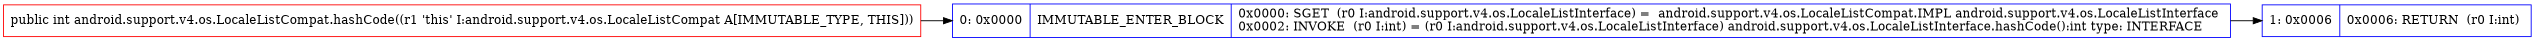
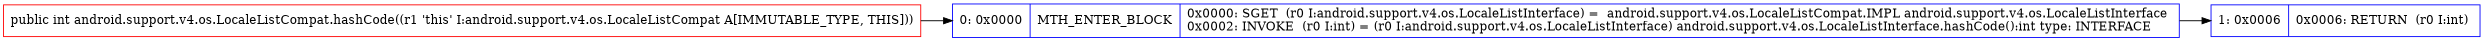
node "0: 0x0000": text "IMMUTABLE_ENTER_BLOCK" -> "MTH_ENTER_BLOCK"
